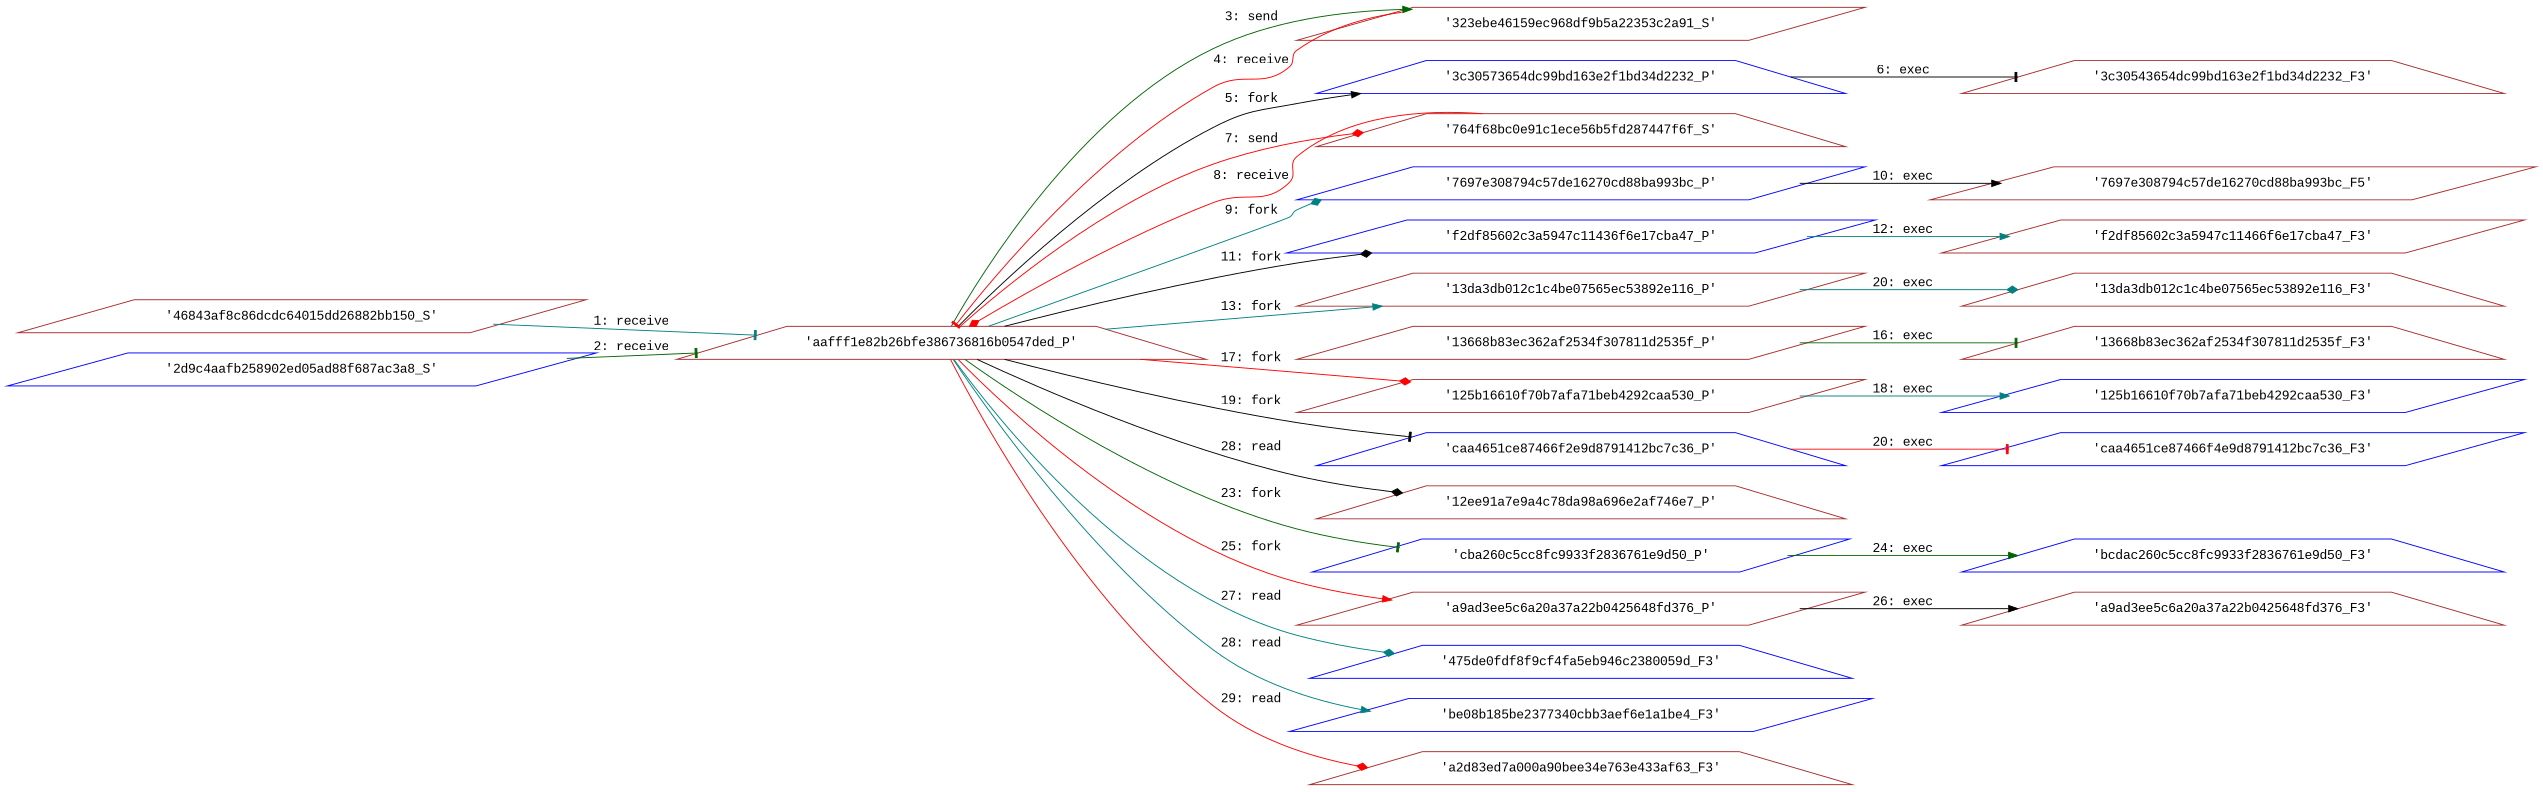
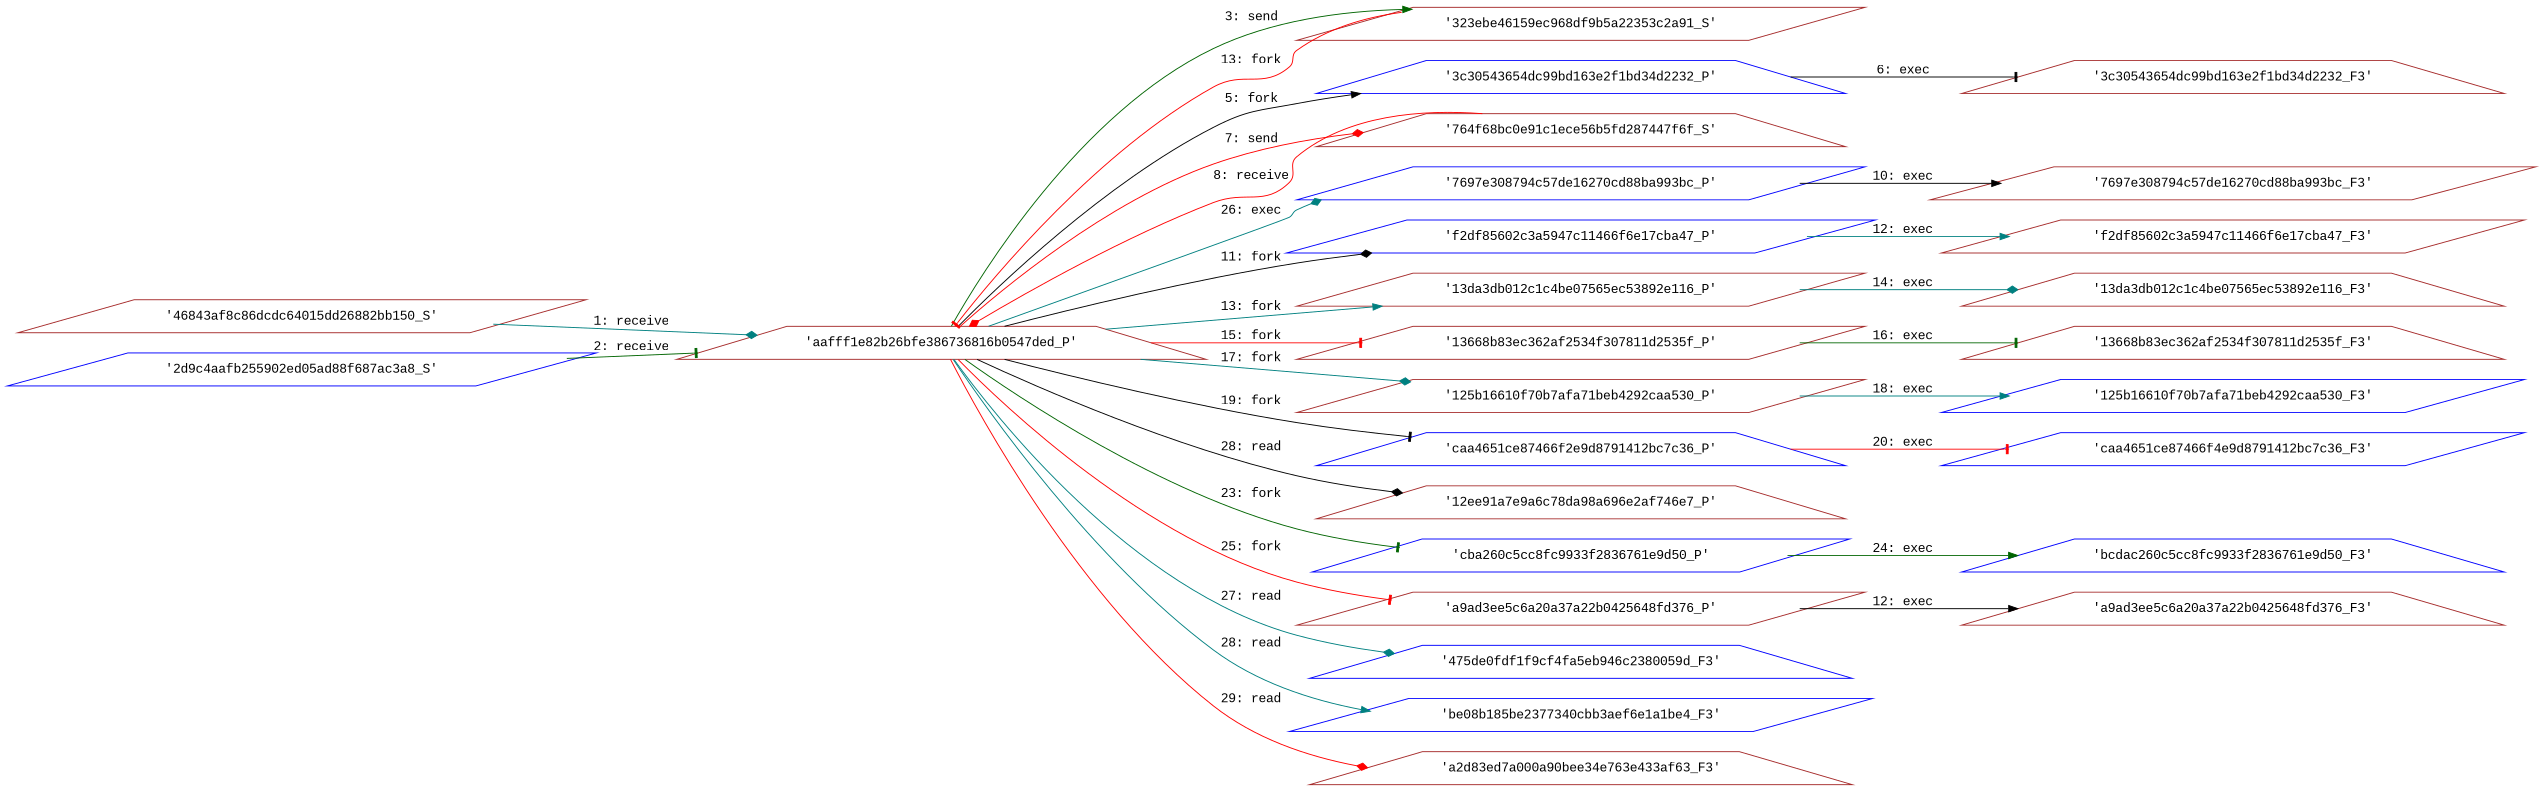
edge "'323ebe46159ec968df9b5a22353c2a91_S'" -> "'aafff1e82b26bfe386736816b0547ded_P'": label "4: receive" -> "13: fork"
node "'3c30573654dc99bd163e2f1bd34d2232_P'": label "'3c30573654dc99bd163e2f1bd34d2232_P'" -> "'3c30543654dc99bd163e2f1bd34d2232_P'"
node "'7697e308794c57de16270cd88ba993bc_F5'": label "'7697e308794c57de16270cd88ba993bc_F5'" -> "'7697e308794c57de16270cd88ba993bc_F3'"
edge "'aafff1e82b26bfe386736816b0547ded_P'" -> "'7697e308794c57de16270cd88ba993bc_P'": label "9: fork" -> "26: exec"
node "'f2df85602c3a5947c11436f6e17cba47_P'": label "'f2df85602c3a5947c11436f6e17cba47_P'" -> "'f2df85602c3a5947c11466f6e17cba47_P'"
edge "'13da3db012c1c4be07565ec53892e116_P'" -> "'13da3db012c1c4be07565ec53892e116_F3'": label "20: exec" -> "14: exec"
edge "'46843af8c86dcdc64015dd26882bb150_S'" -> "'aafff1e82b26bfe386736816b0547ded_P'": arrowhead tee -> diamond
edge "'aafff1e82b26bfe386736816b0547ded_P'" -> "'13668b83ec362af2534f307811d2535f_P'": added, label "15: fork"
node "'2d9c4aafb258902ed05ad88f687ac3a8_S'": label "'2d9c4aafb258902ed05ad88f687ac3a8_S'" -> "'2d9c4aafb255902ed05ad88f687ac3a8_S'"
edge "'aafff1e82b26bfe386736816b0547ded_P'" -> "'125b16610f70b7afa71beb4292caa530_P'": color red -> teal
node "'12ee91a7e9a4c78da98a696e2af746e7_P'": label "'12ee91a7e9a4c78da98a696e2af746e7_P'" -> "'12ee91a7e9a6c78da98a696e2af746e7_P'"
edge "'aafff1e82b26bfe386736816b0547ded_P'" -> "'a9ad3ee5c6a20a37a22b0425648fd376_P'": arrowhead normal -> tee
edge "'a9ad3ee5c6a20a37a22b0425648fd376_P'" -> "'a9ad3ee5c6a20a37a22b0425648fd376_F3'": label "26: exec" -> "12: exec"
node "'475de0fdf8f9cf4fa5eb946c2380059d_F3'": label "'475de0fdf8f9cf4fa5eb946c2380059d_F3'" -> "'475de0fdf1f9cf4fa5eb946c2380059d_F3'"
